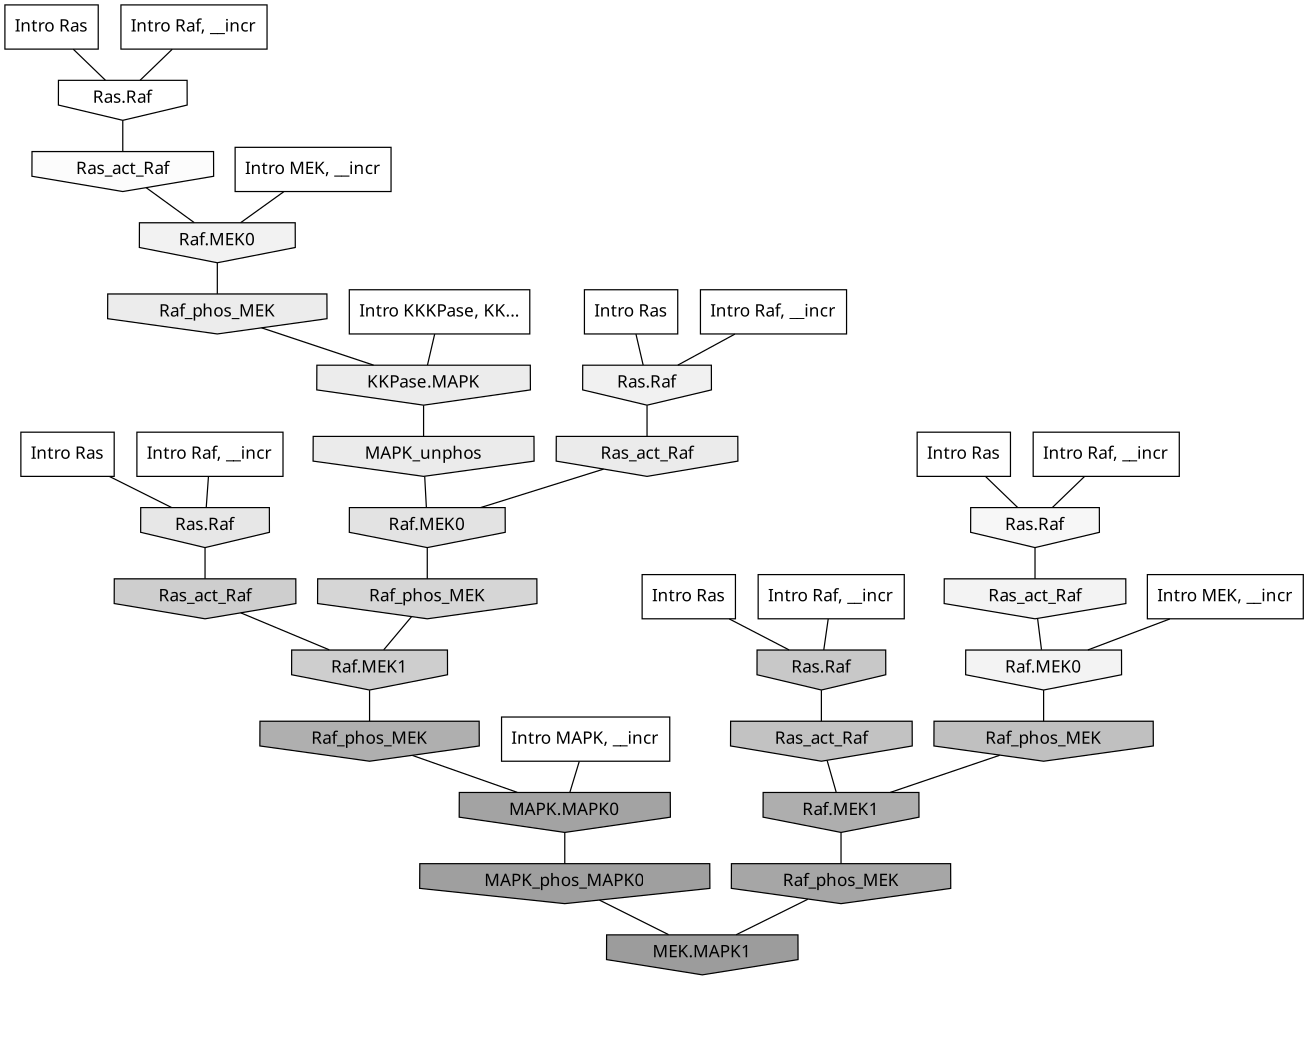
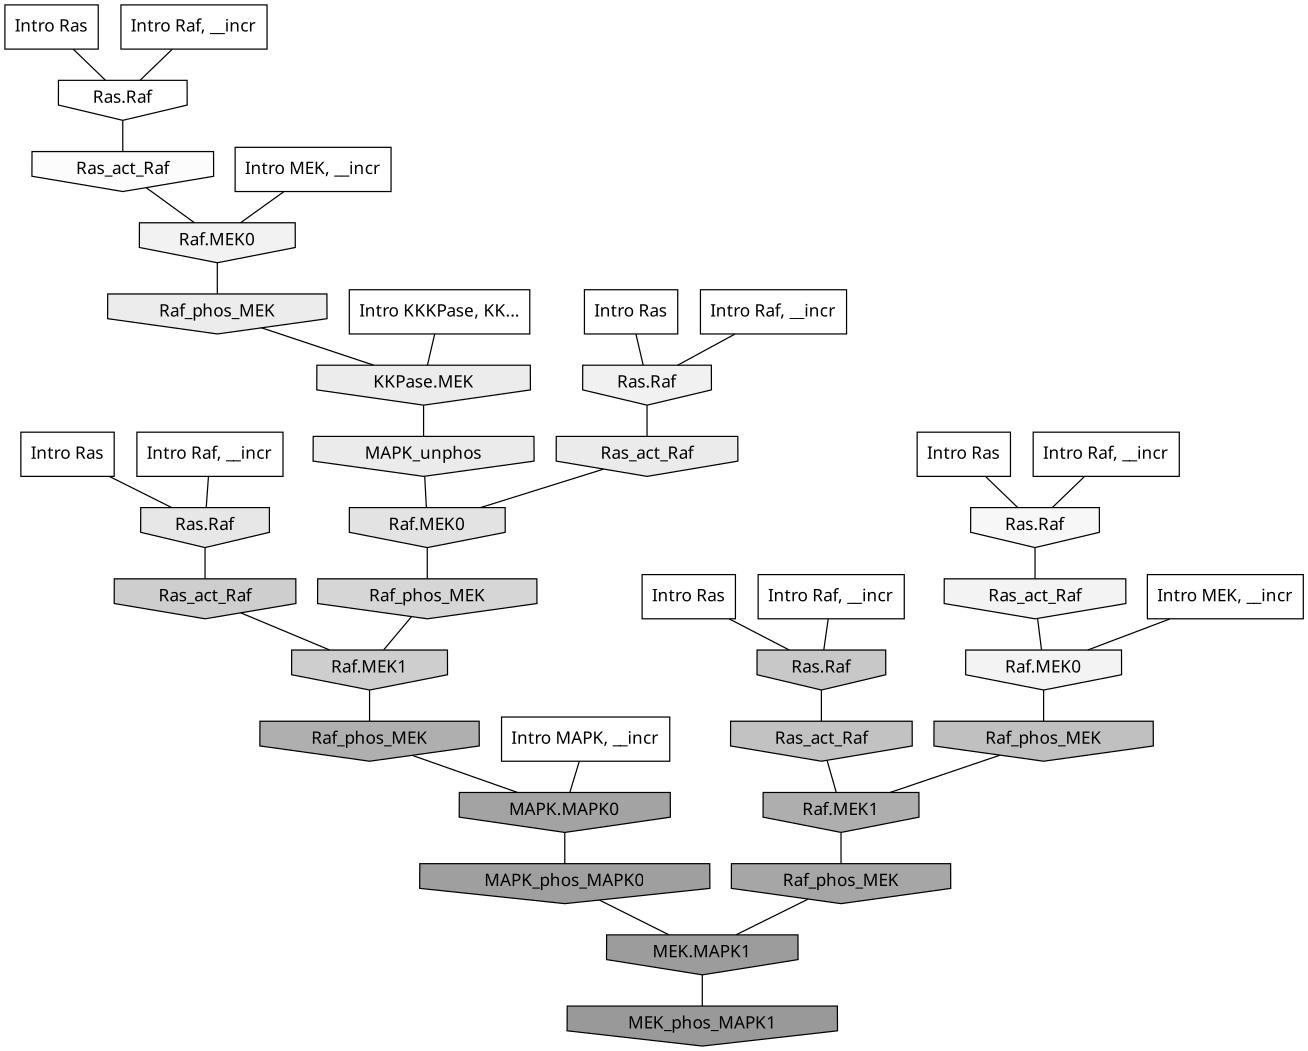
node "KKPase.MAPK": label "KKPase.MAPK" -> "KKPase.MEK"
node "MEK_phos_MAPK1": added
